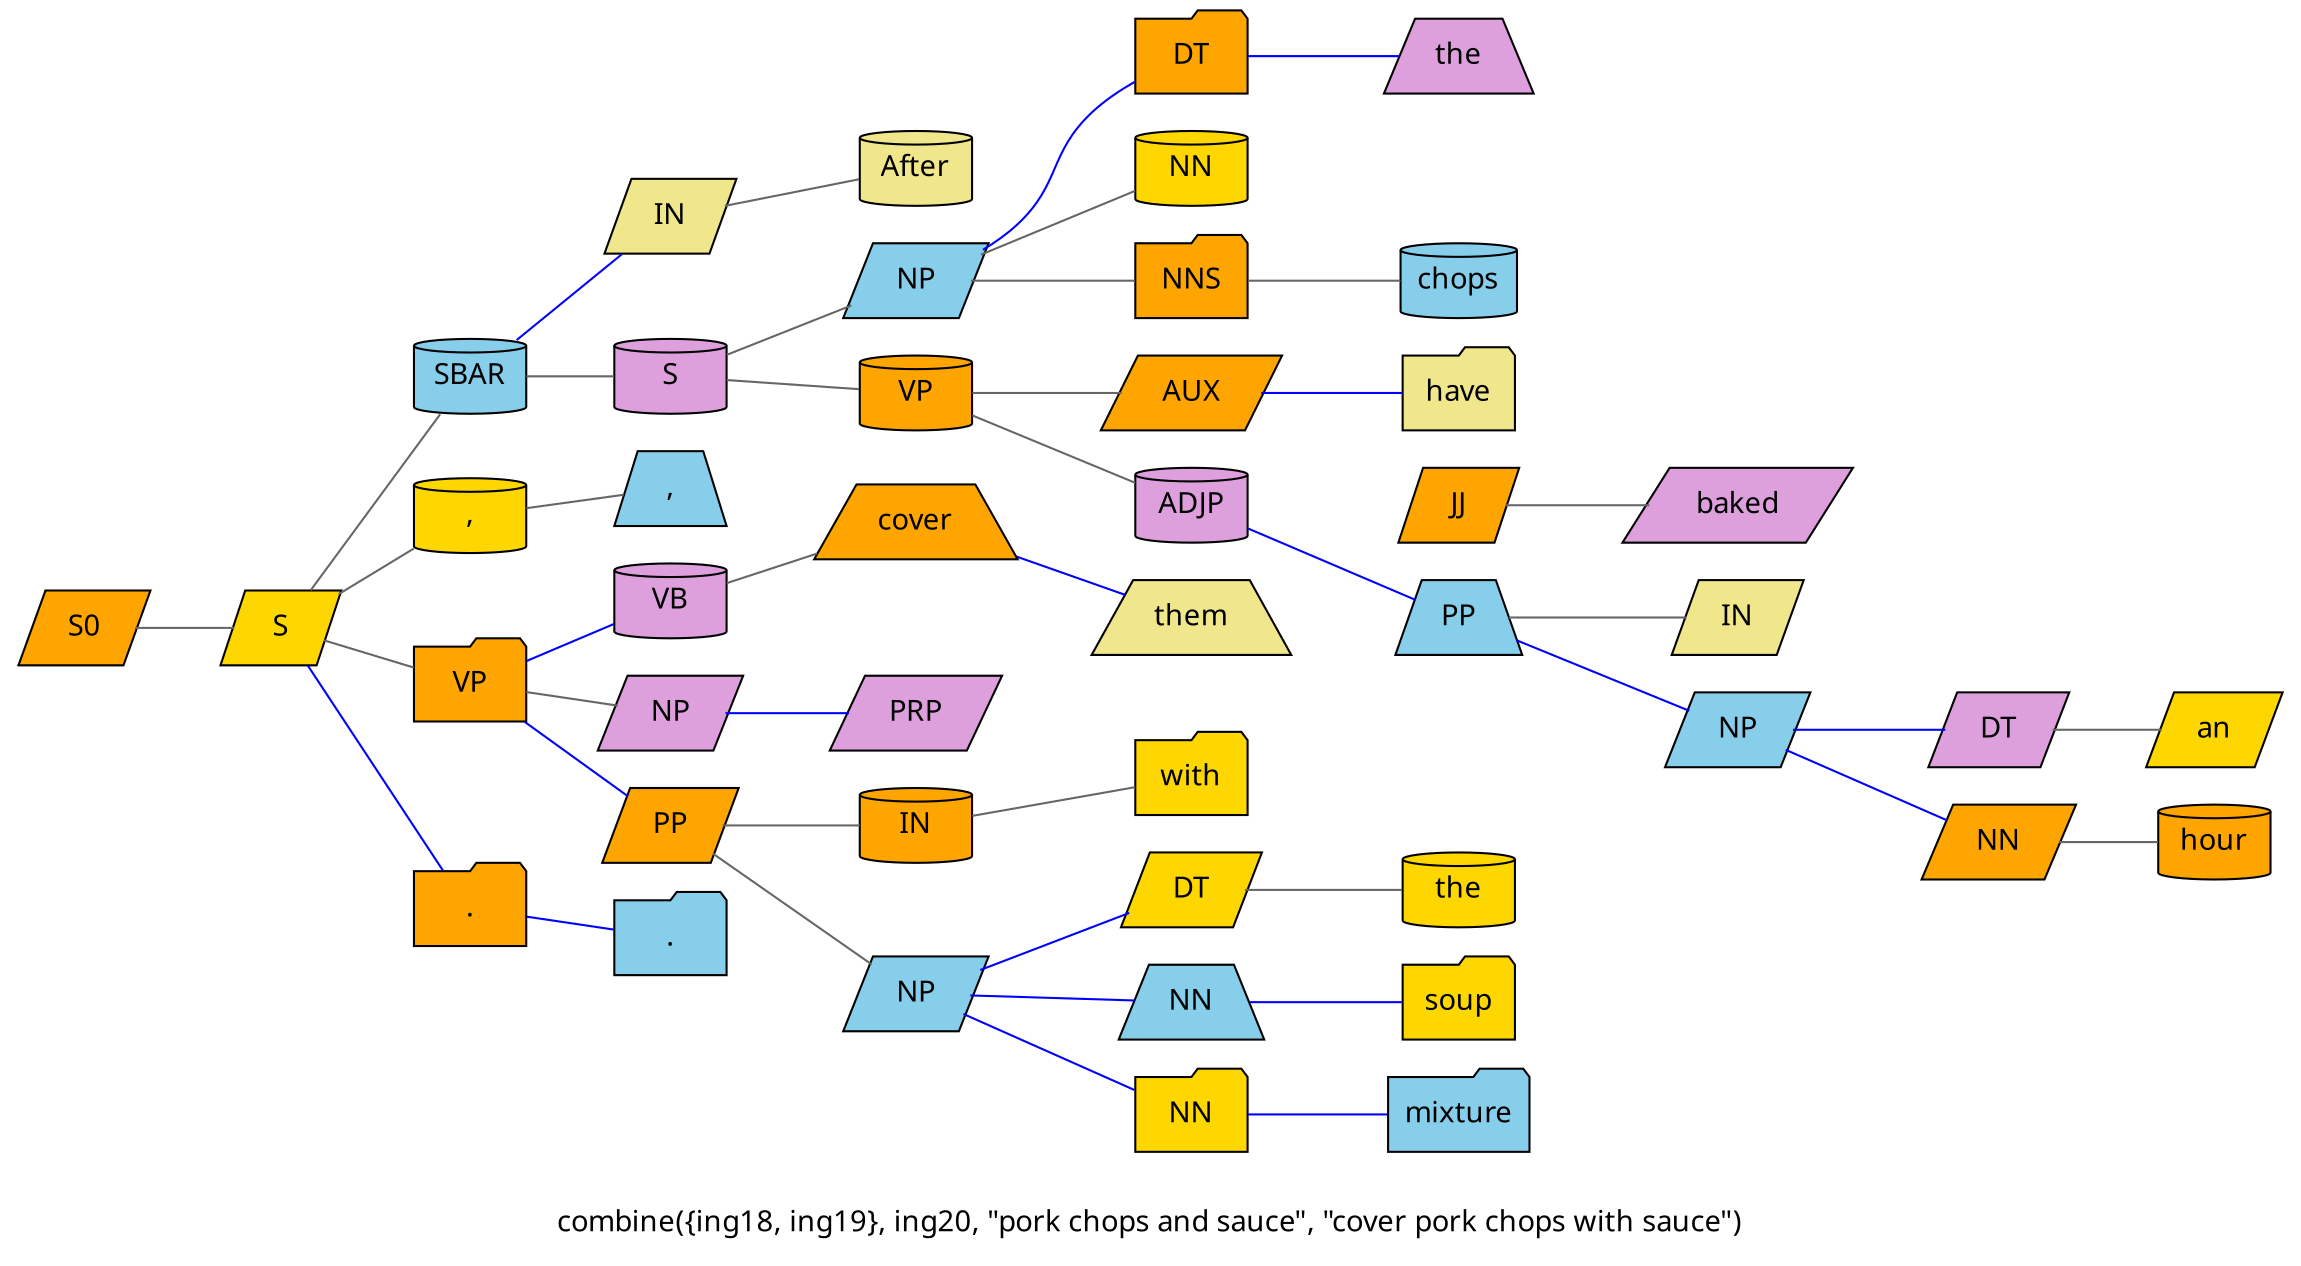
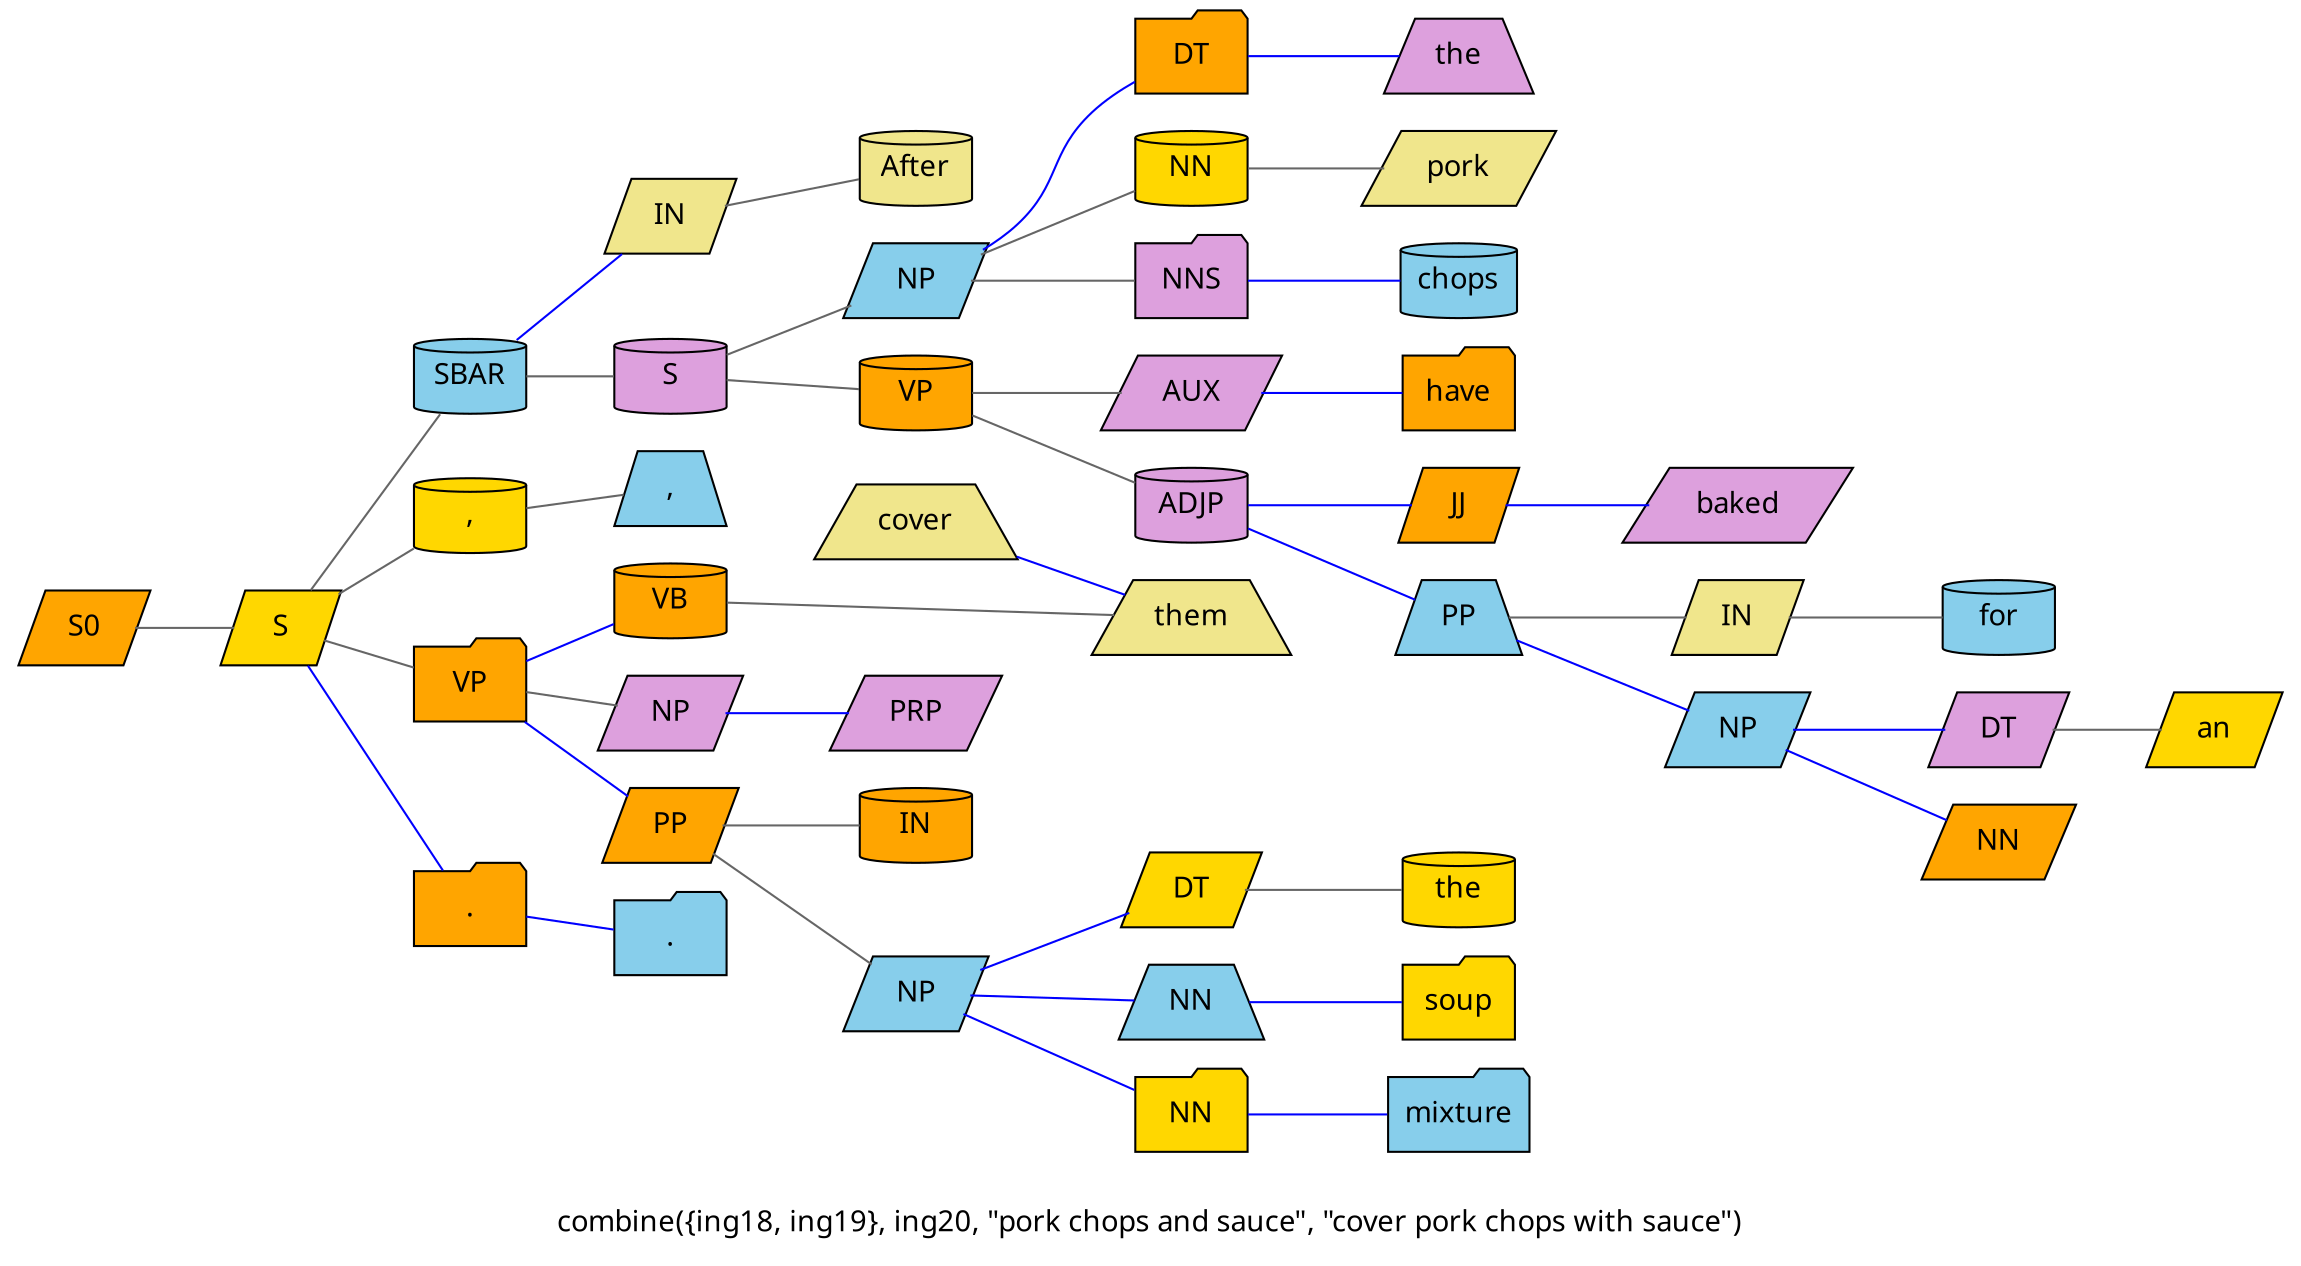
node "pork": added
node "NNS": fillcolor orange -> plum
edge "NNS" -- "chops": color gray40 -> blue
node "AUX": fillcolor orange -> plum
node "have": fillcolor khaki -> orange
edge "ADJP" -- "JJ": added
edge "JJ" -- "baked": color gray40 -> blue
node "cover": fillcolor orange -> khaki
edge "cover" -- "VB": now "them" -- "VB"
node "VB": fillcolor plum -> orange
node "for": added
node "with": removed
node "hour": removed
